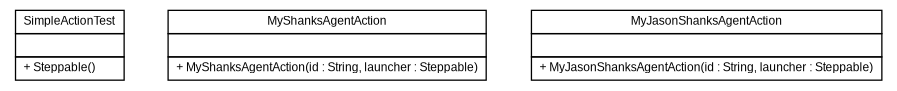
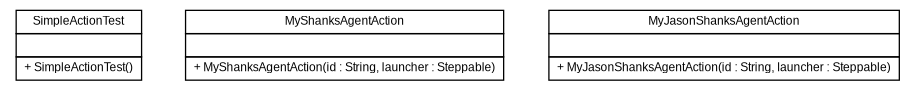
node "SimpleActionTest": text "+ Steppable()" -> "+ SimpleActionTest()"
